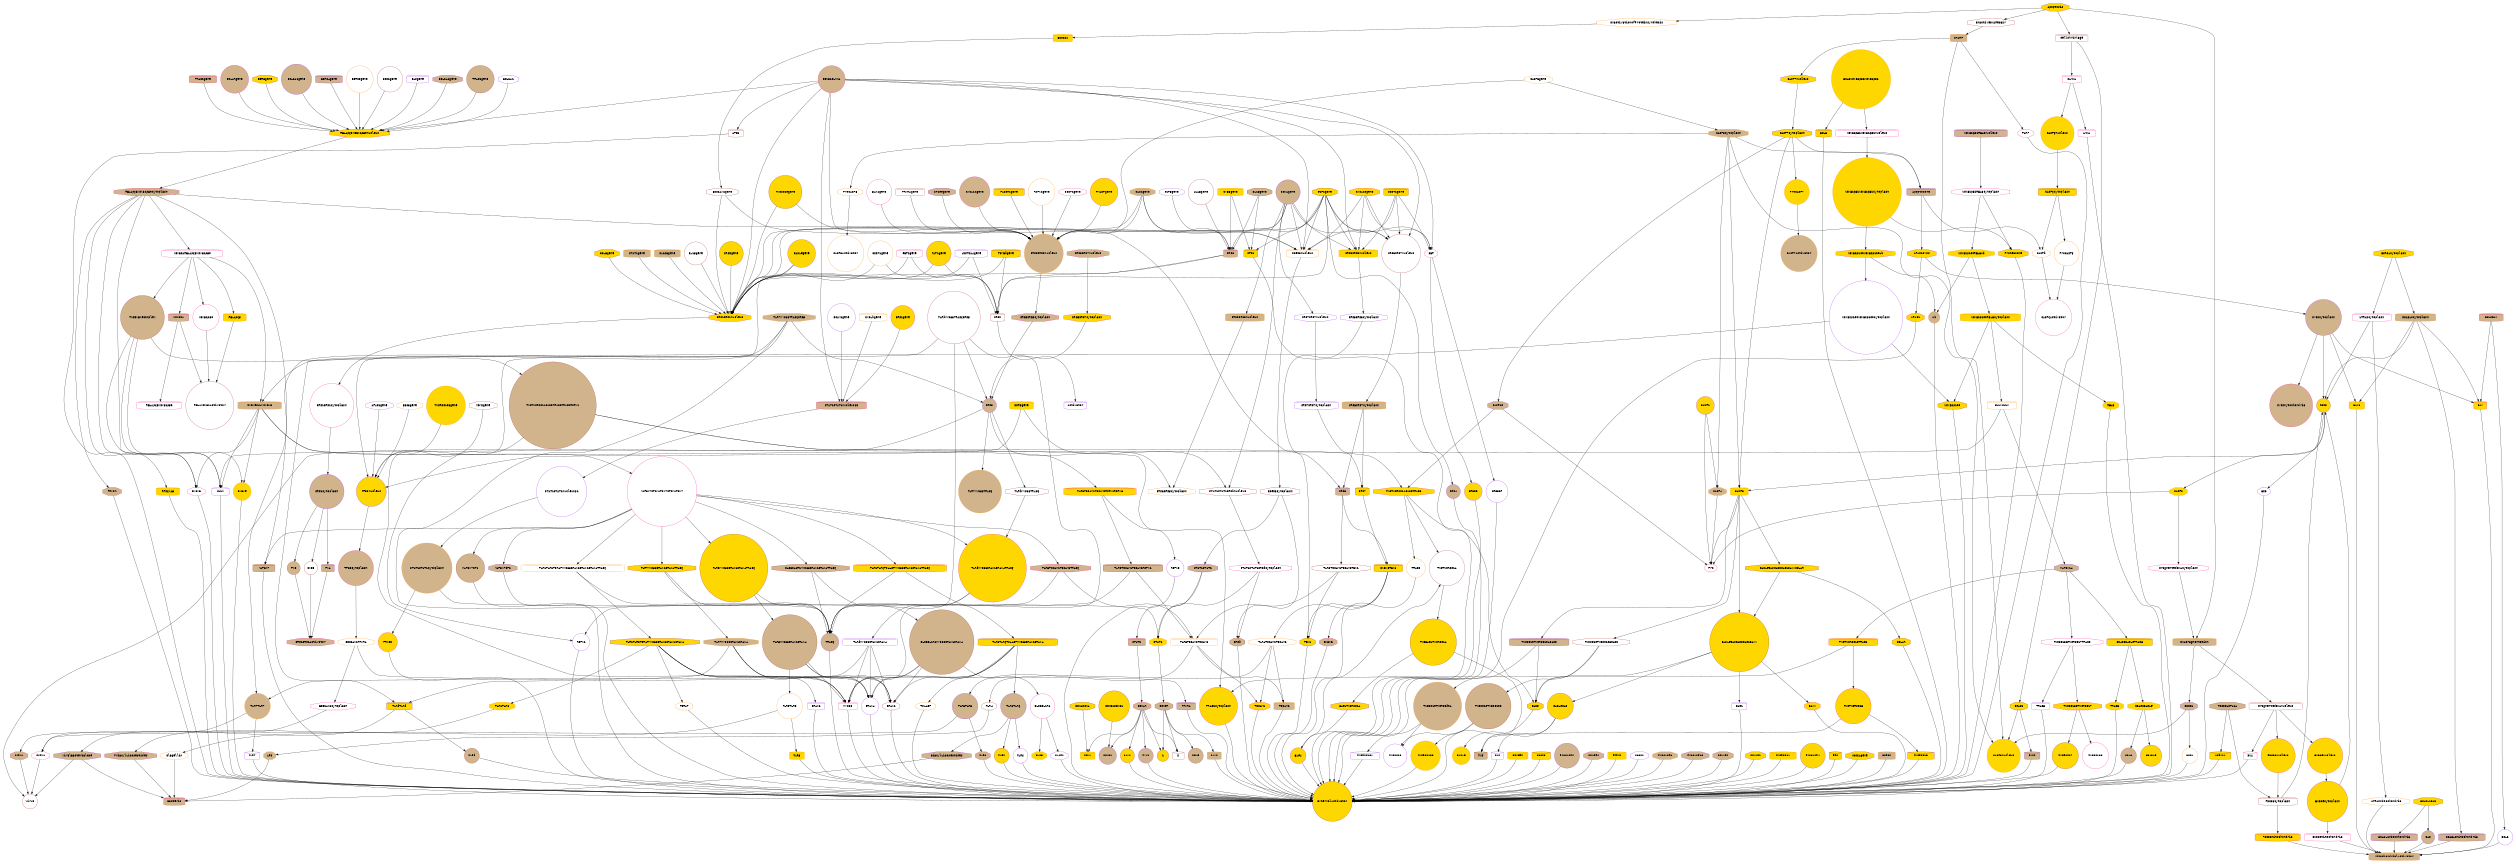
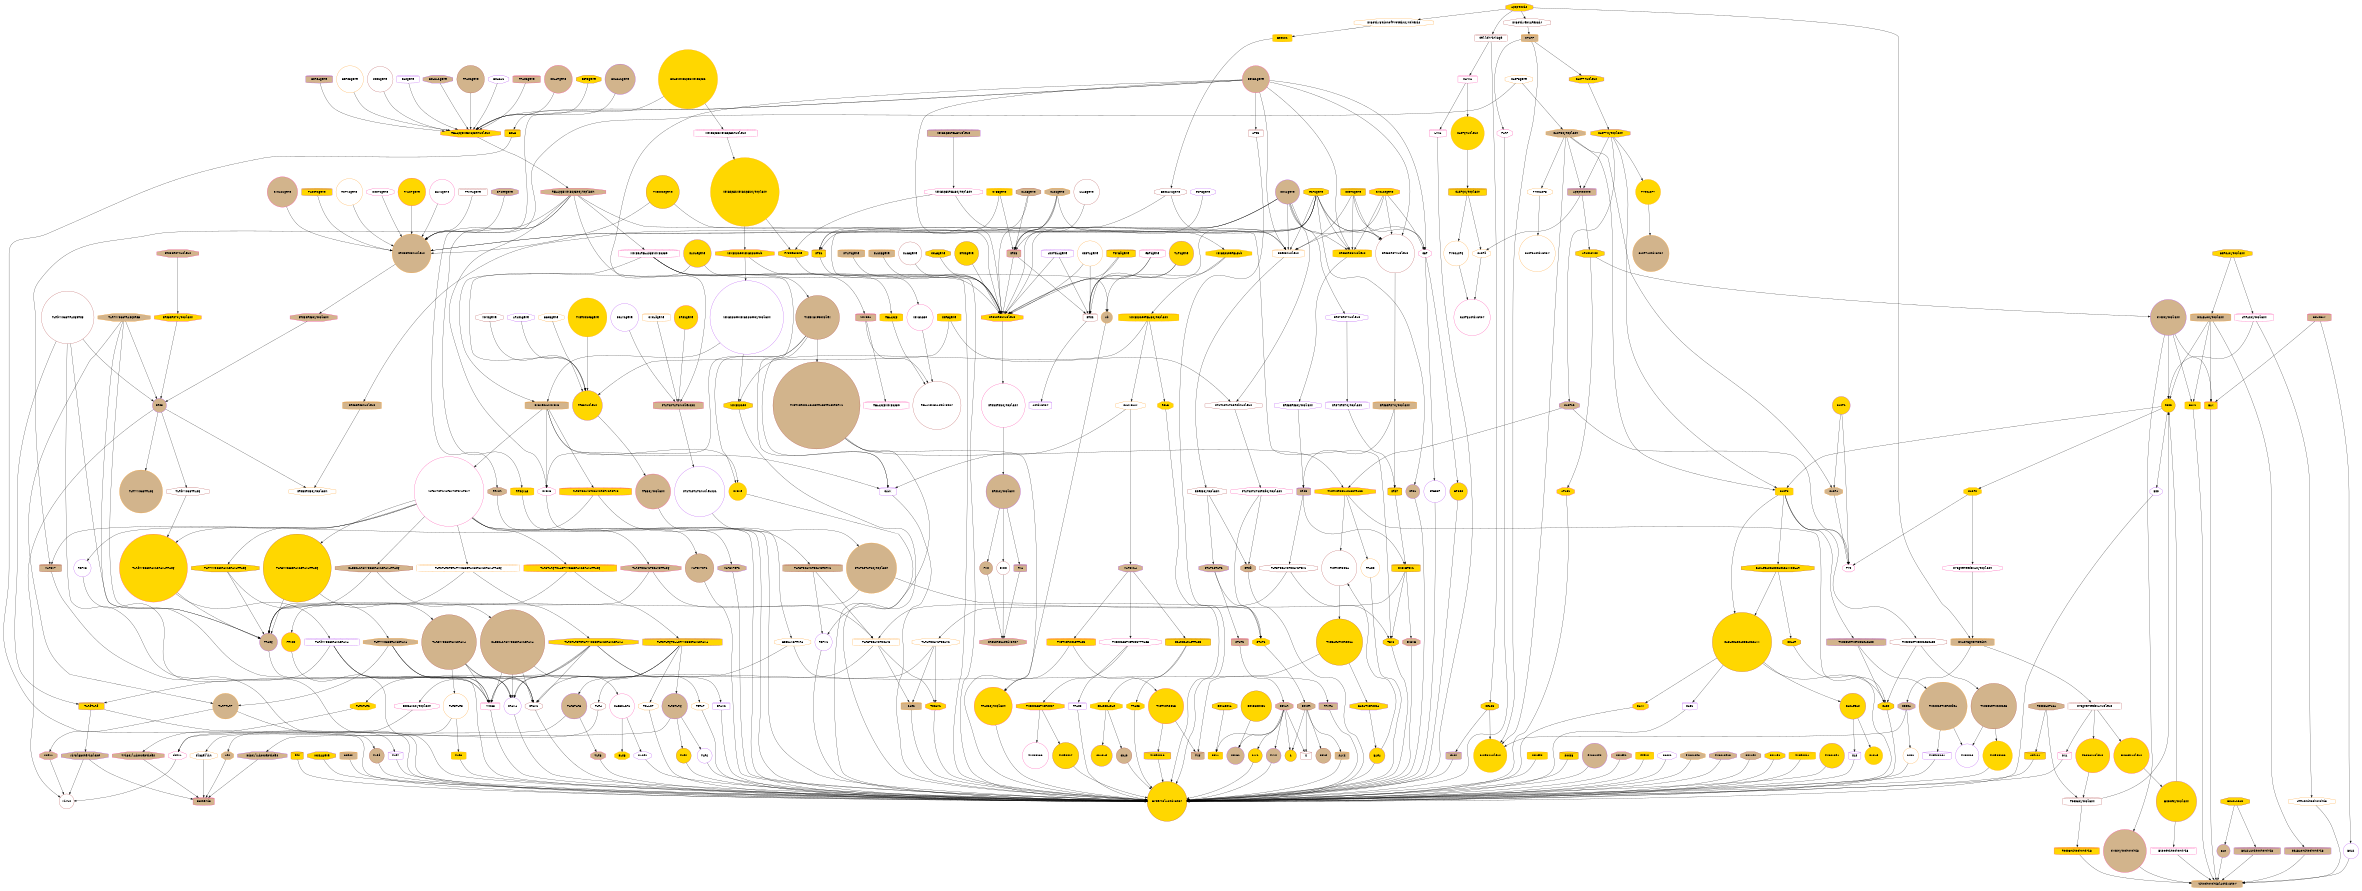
node "IFNB1cLMNA": label "IFNB1cLMNA" -> "IFNB1gene"
node "CHUKCHUK": shape cylinder -> octagon
node "TICAM2": label "TICAM2" -> "BAG2"
edge "CYCSmytochondria" -> "MitochondrialActivator": added
